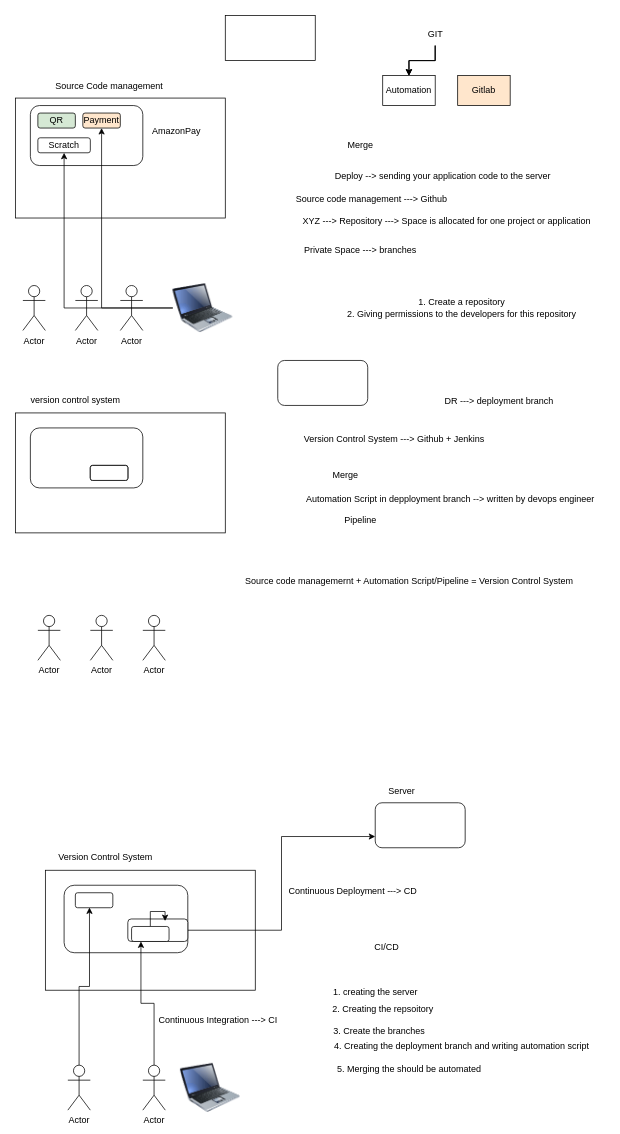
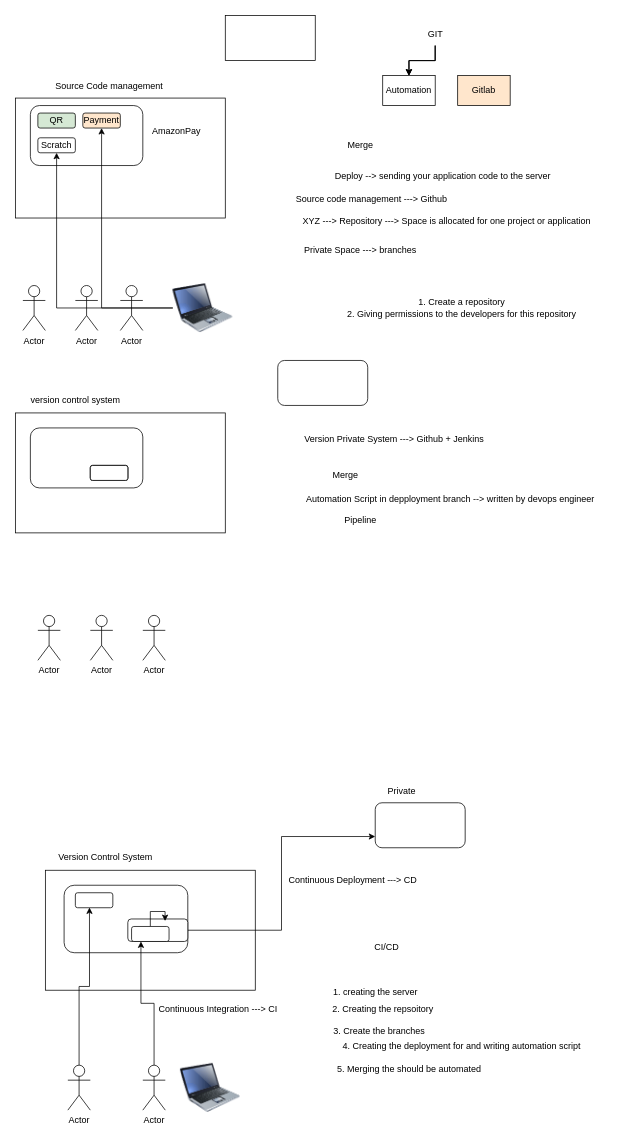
node "Scratch": size 53x15 -> 38x15
node "DR ---> deployment branch": removed
node "Version Control System ---> Github + Jenkins": label "Version Control System ---> Github + Jenkins" -> "Version Private System ---> Github + Jenkins"
node "Source code managemernt + Automation Script/Pipeline = Version Control System": removed
node "Server": label "Server" -> "Private"
node "Continuous Deployment ---> CD": moved (353, 891) -> (353, 880)
node "Continuous Integration ---> CI": moved (218, 1020) -> (218, 1009)
node "4. Creating the deployment branch and writing automation script": label "4. Creating the deployment branch and writing automation script" -> "4. Creating the deployment for and writing automation script"
